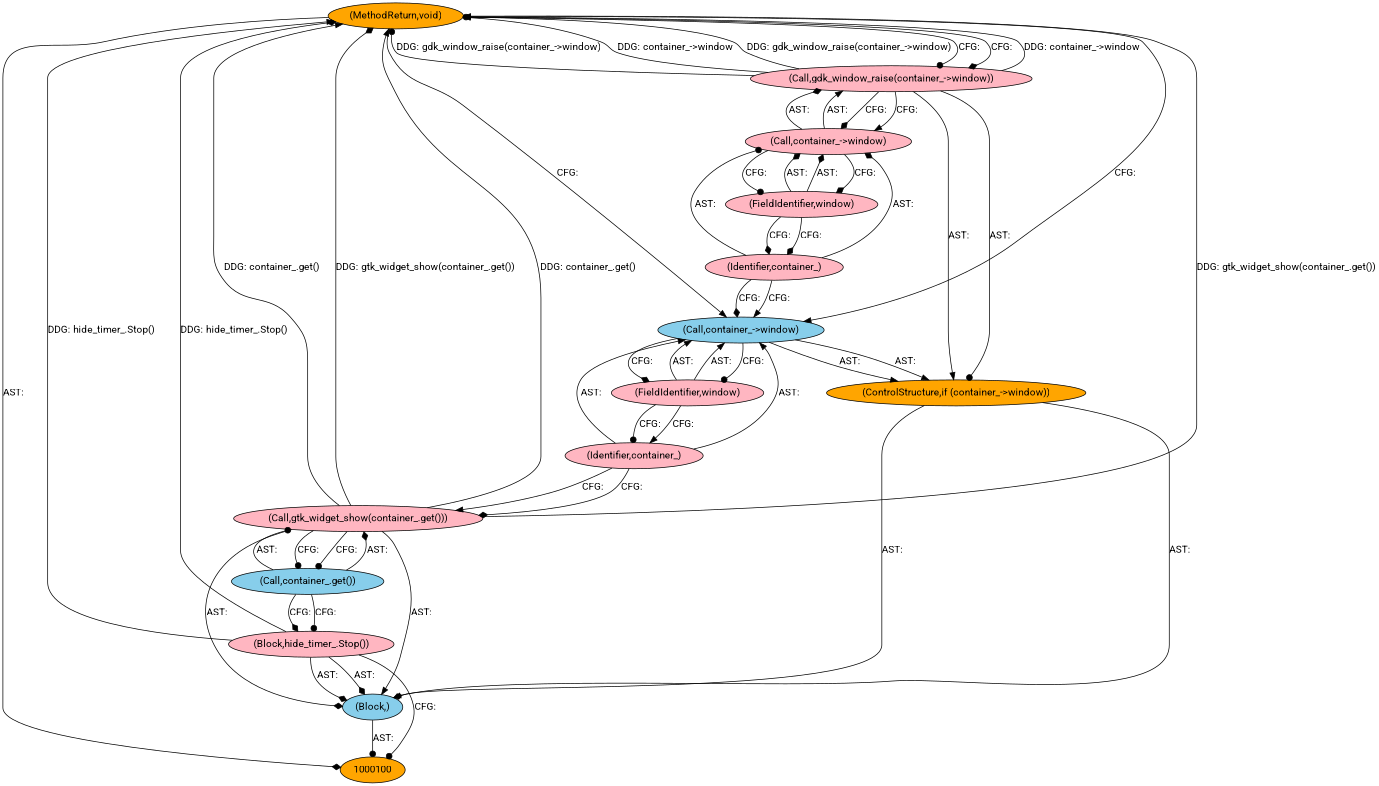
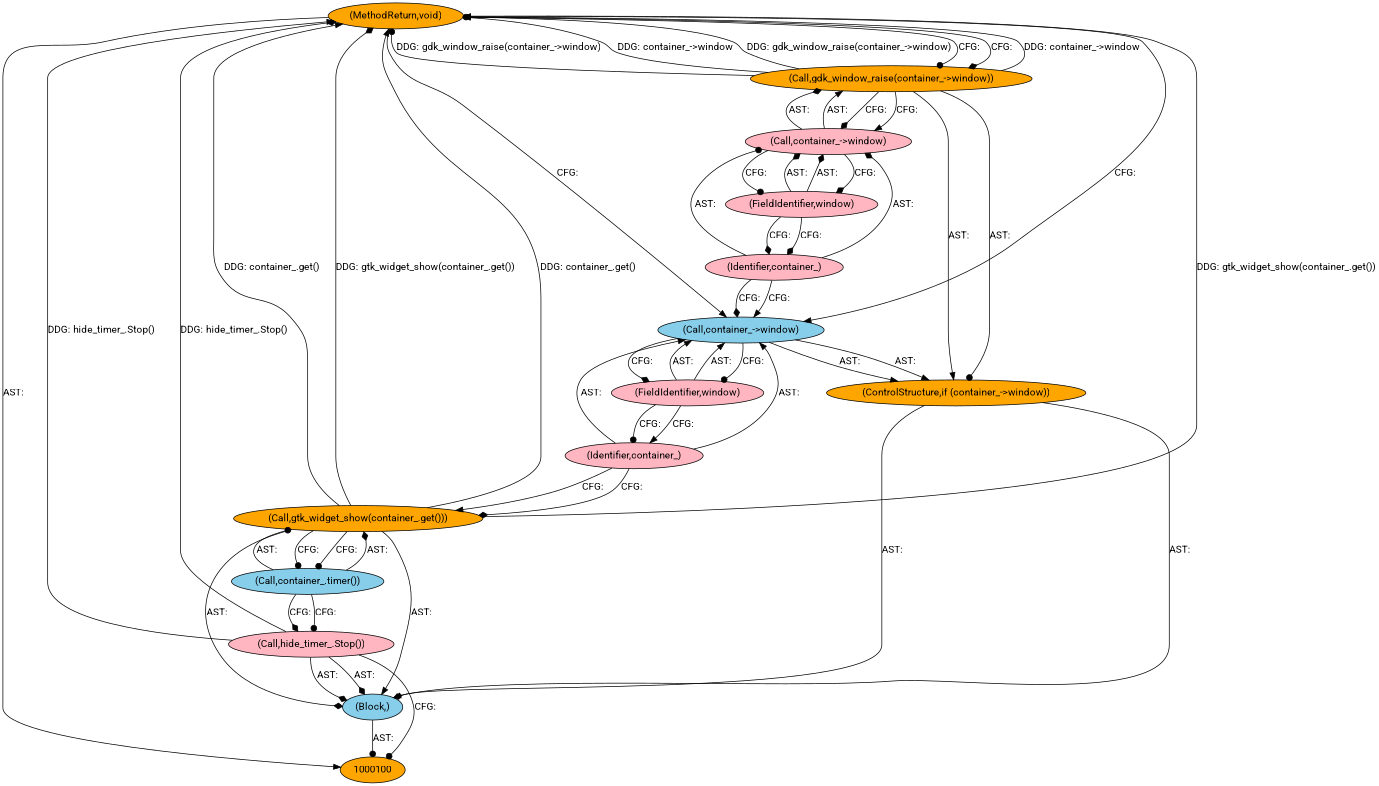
node "(Call,gdk_window_raise(container_->window))": fillcolor lightpink -> orange
edge "(MethodReturn,void)" -> "1000100": arrowhead diamond -> normal
node "(Call,gtk_widget_show(container_.get()))": fillcolor lightpink -> orange
node "(Call,container_.get())": label "(Call,container_.get())" -> "(Call,container_.timer())"
node "(Block,hide_timer_.Stop())": label "(Block,hide_timer_.Stop())" -> "(Call,hide_timer_.Stop())"
